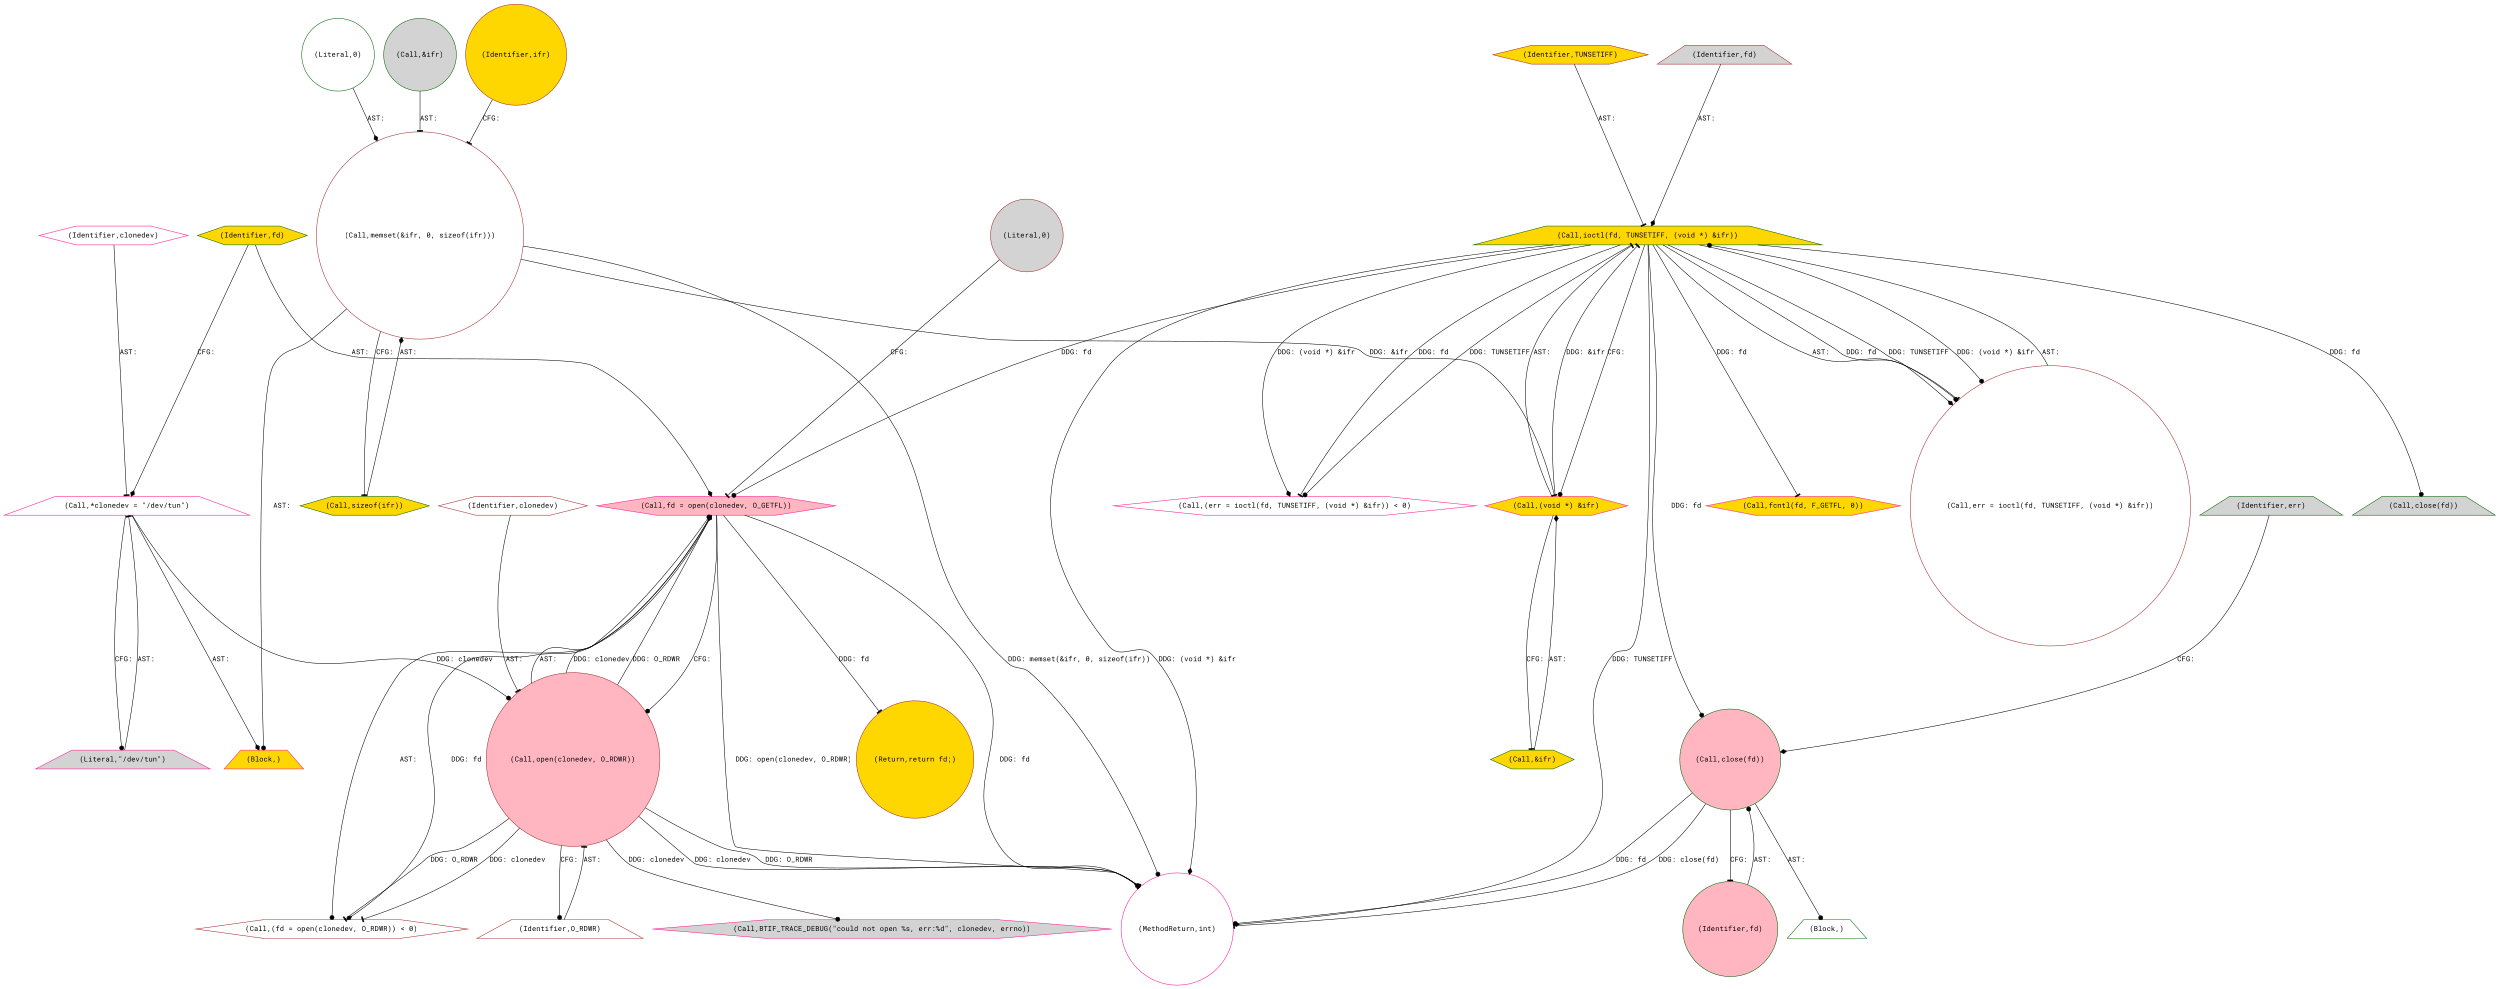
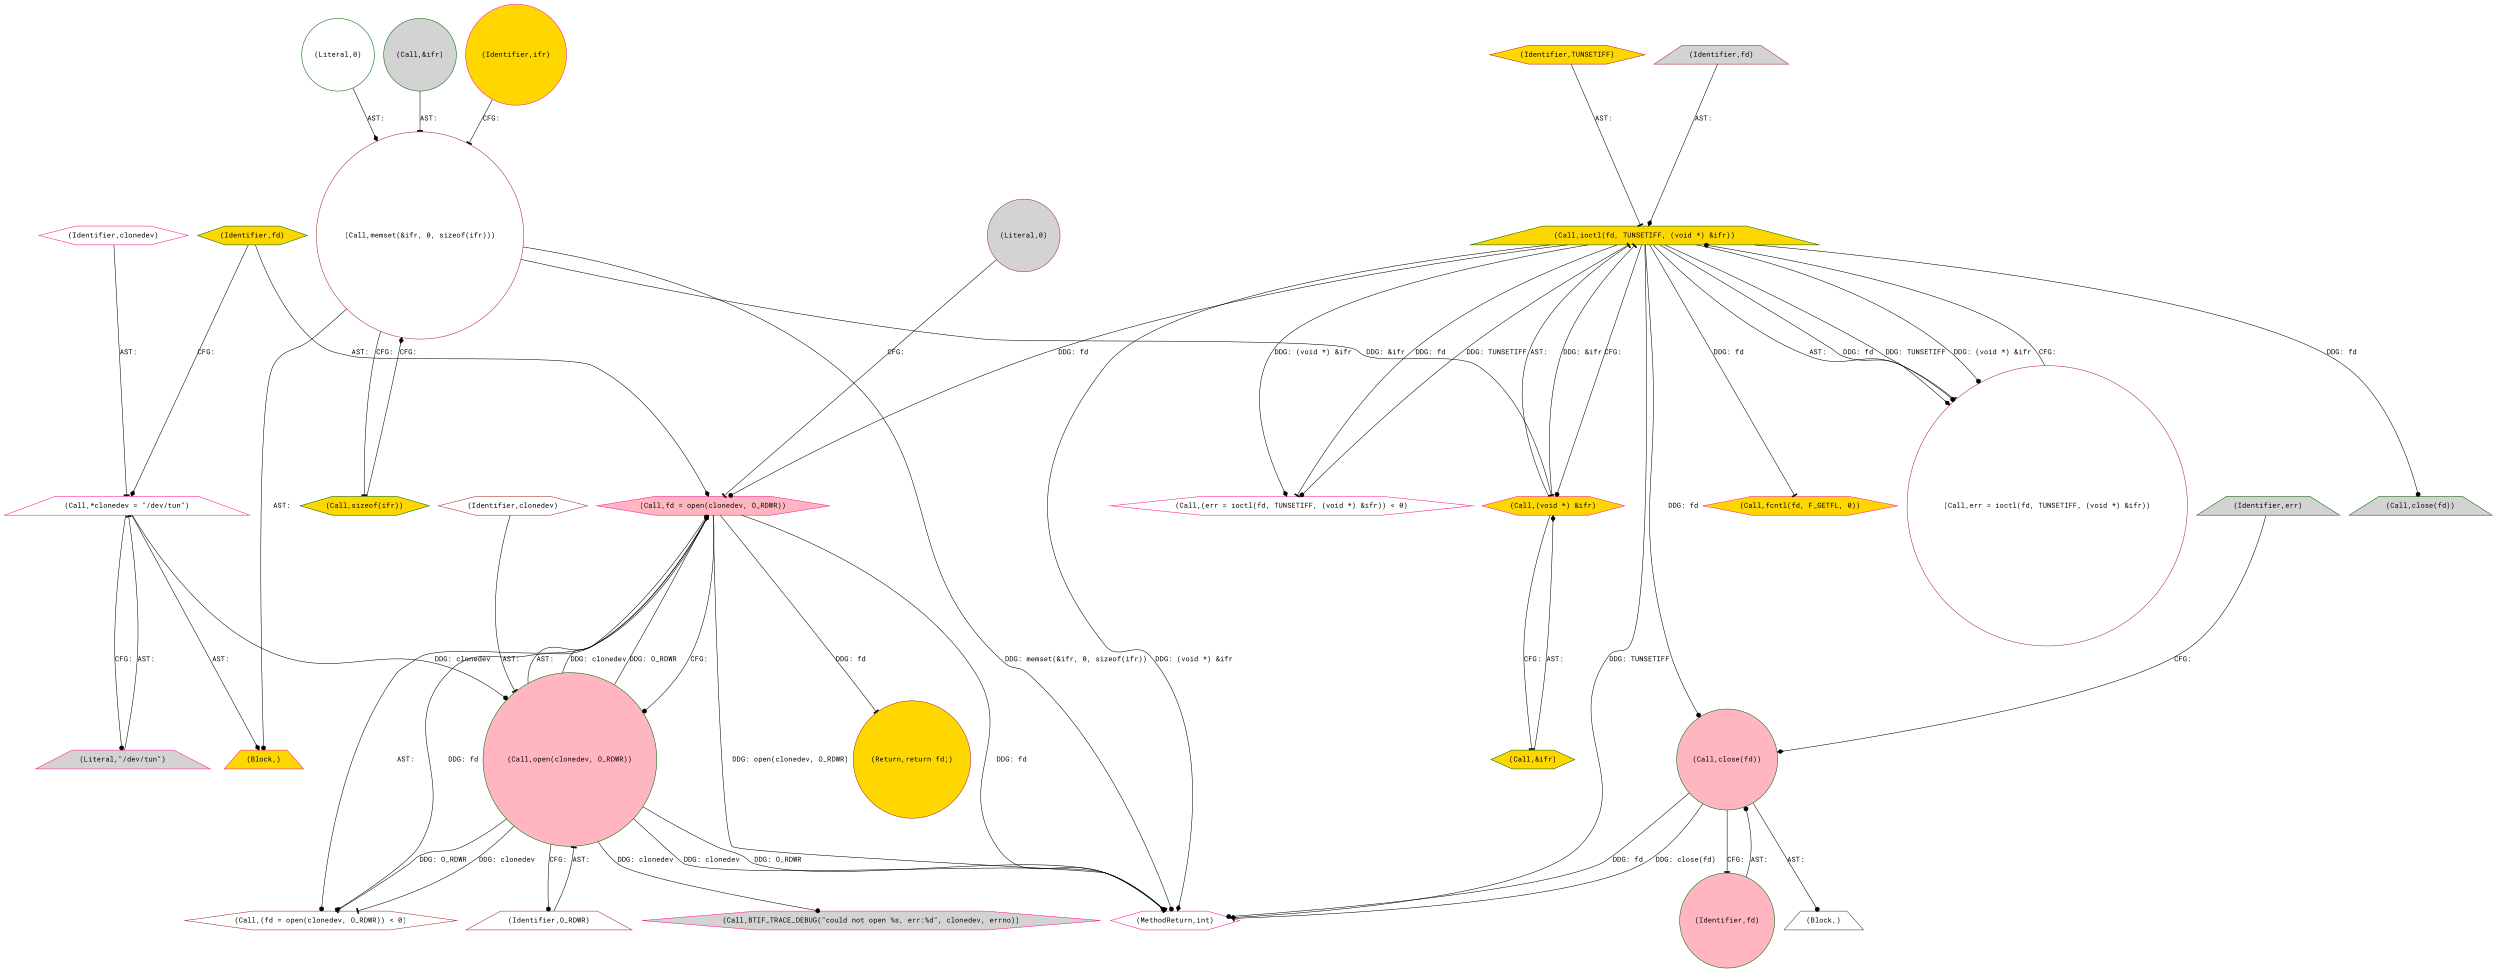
node "(Identifier,ifr)": color brown -> deeppink
edge "(Call,sizeof(ifr))" -> "(Call,memset(&ifr, 0, sizeof(ifr)))": label "AST: " -> "CFG: "
edge "(Call,err = ioctl(fd, TUNSETIFF, (void *) &ifr))" -> "(Call,ioctl(fd, TUNSETIFF, (void *) &ifr))": label "AST: " -> "CFG: "
node "(Call,fd = open(clonedev, O_GETFL))": label "(Call,fd = open(clonedev, O_GETFL))" -> "(Call,fd = open(clonedev, O_RDWR))"
node "(Call,open(clonedev, O_RDWR))": color brown -> darkgreen
node "(MethodReturn,int)": shape circle -> hexagon
